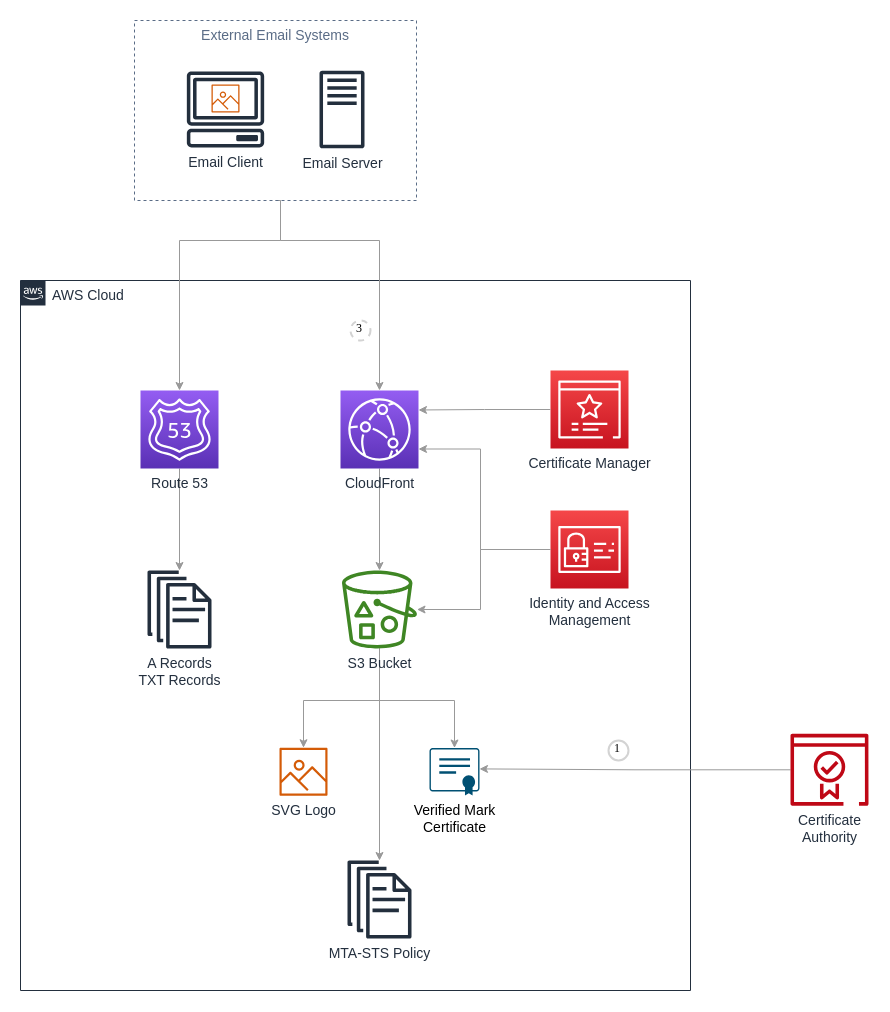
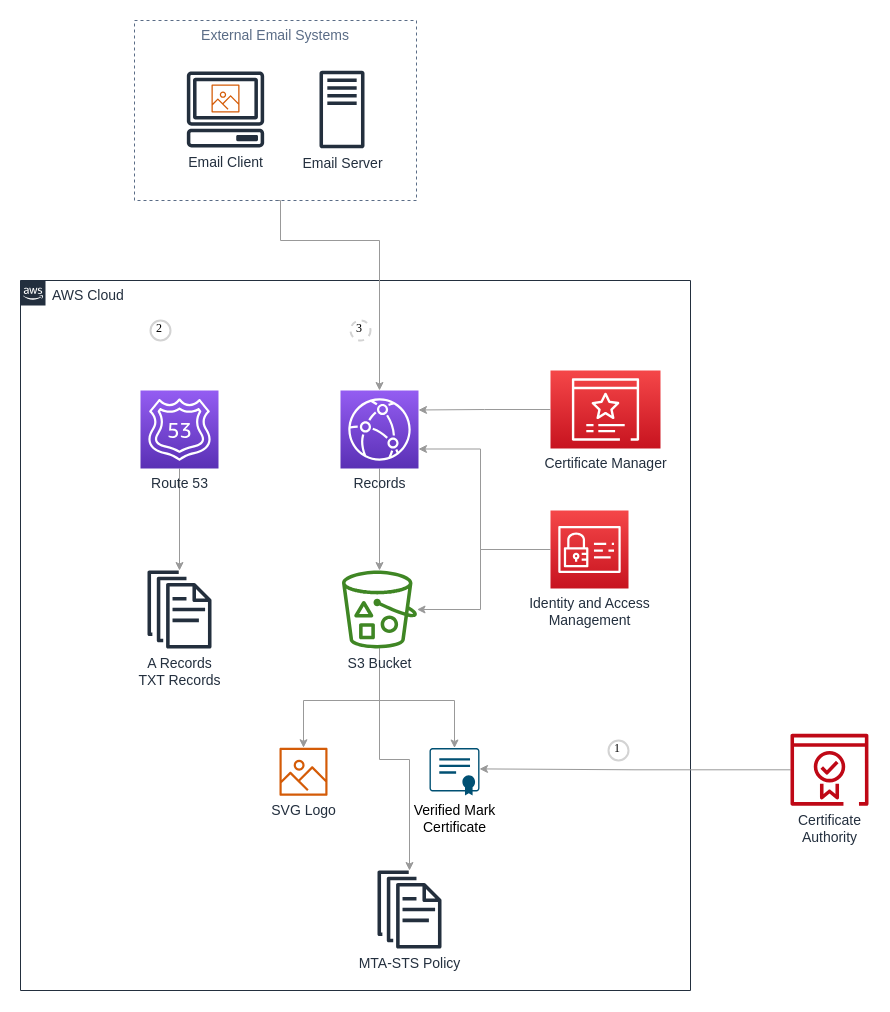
edge "External Email Systems" -> "Route 53": removed
node "2": added
node "Certificate Manager": size 78x78 -> 110x78
node "CloudFront": label "CloudFront" -> "Records"
node "MTA-STS Policy": moved (380, 900) -> (410, 910)
